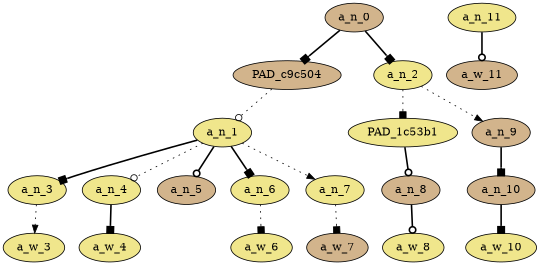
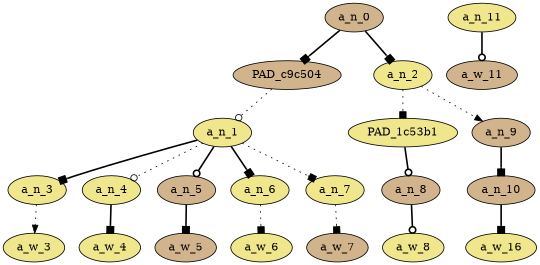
edge "a_n_1" -> "a_n_7": arrowhead normal -> box
node "a_w_5": added
node "a_w_10": label "a_w_10" -> "a_w_16"
